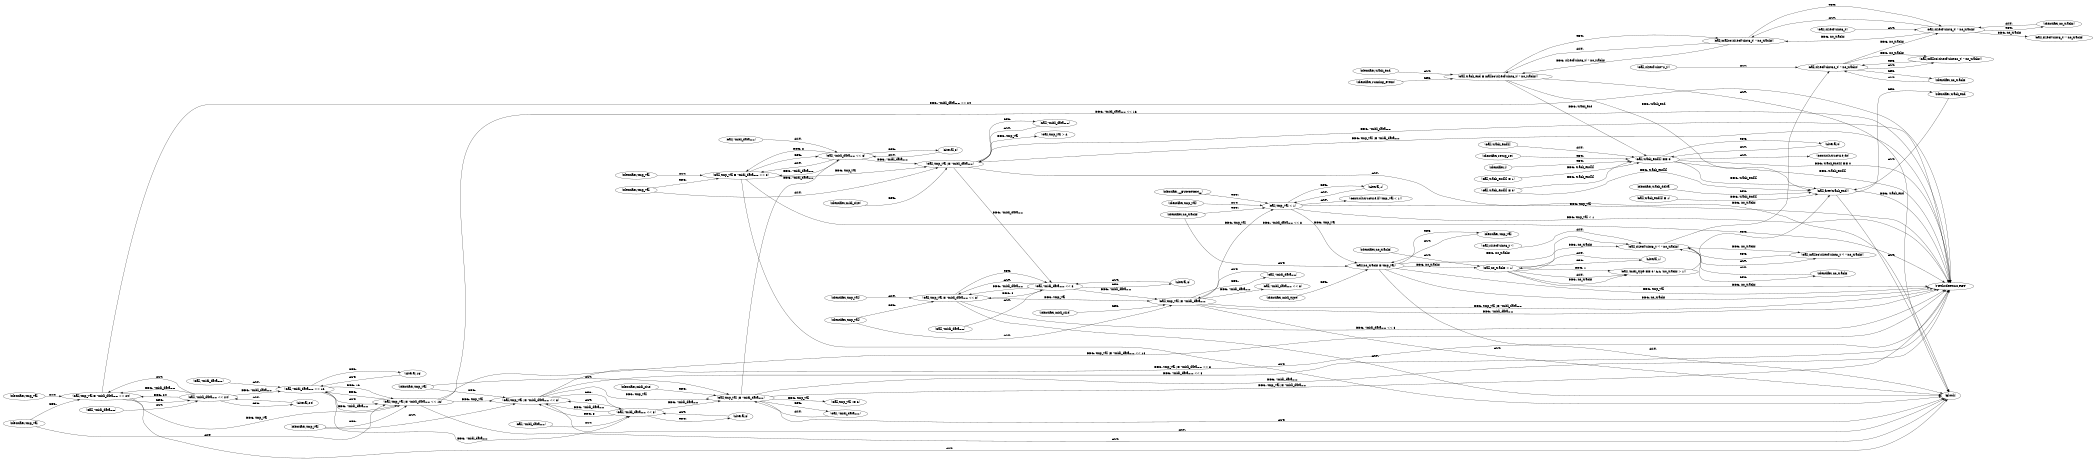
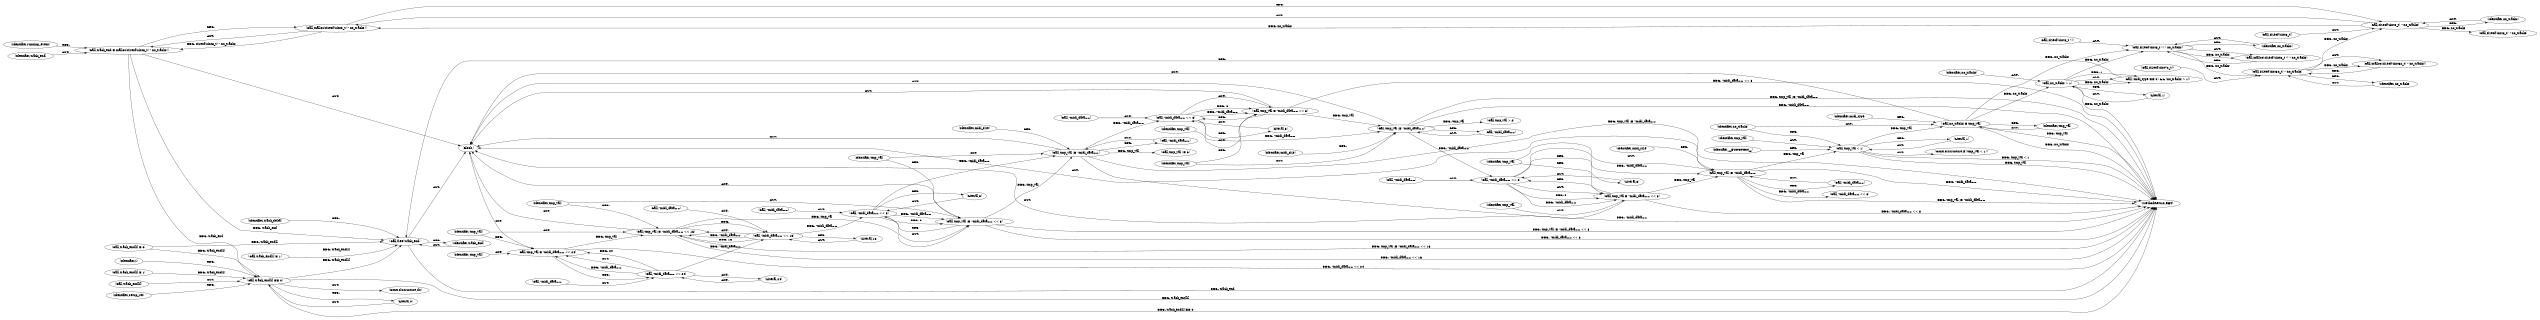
edge "(Call,*midi_data++ << 24)" -> "(Literal,24)": label "CFG: " -> "AST: "
edge "(Call,tmp_val = *midi_data++ << 24)" -> "(Block,)": reversed
